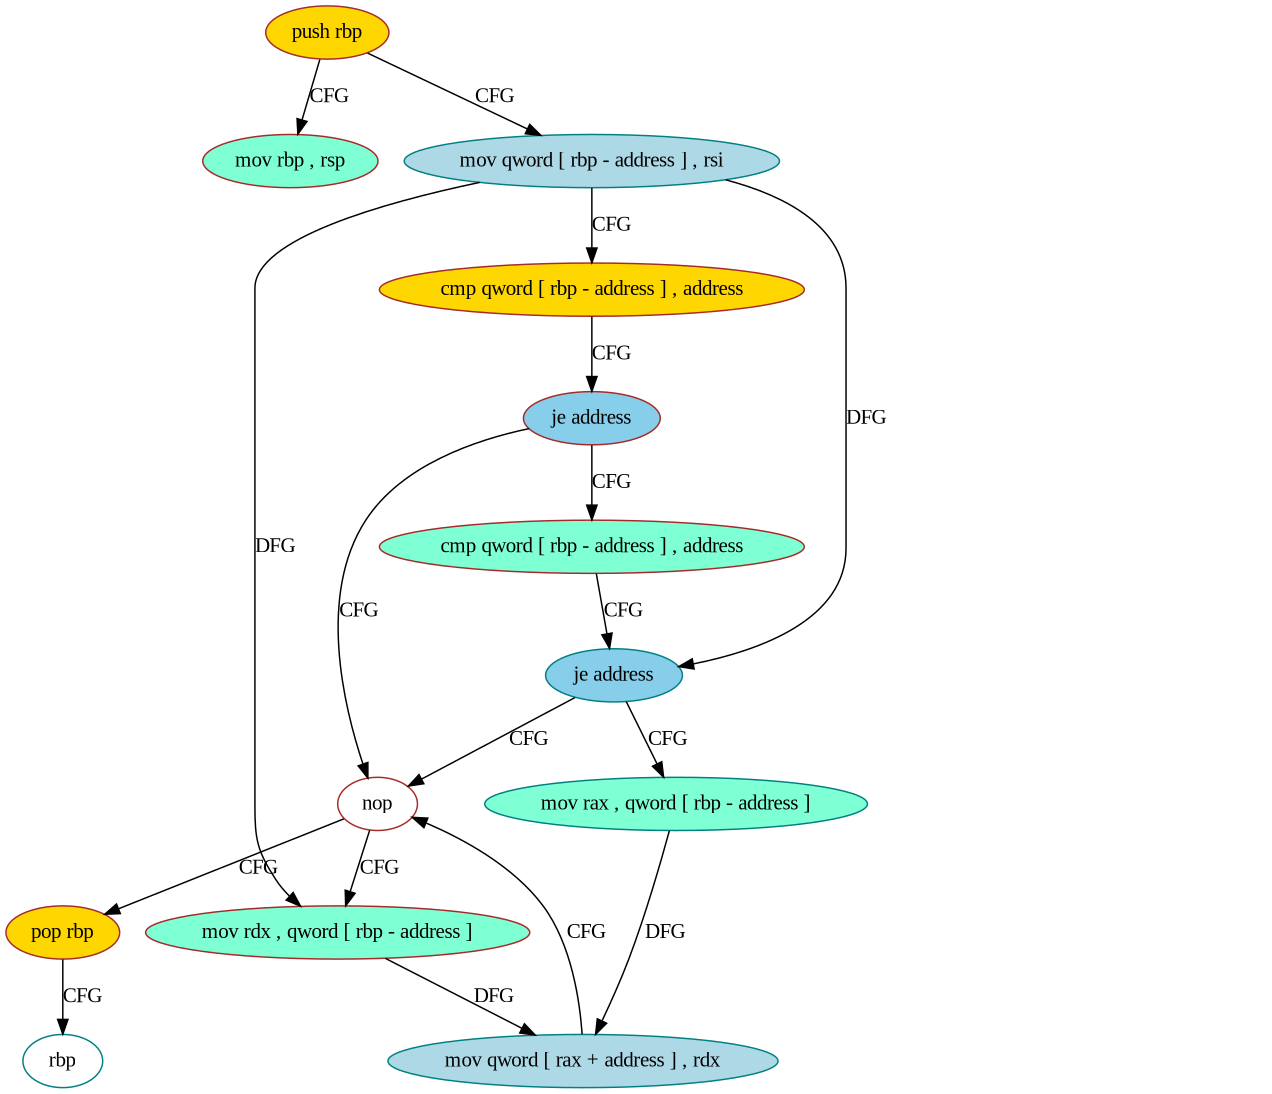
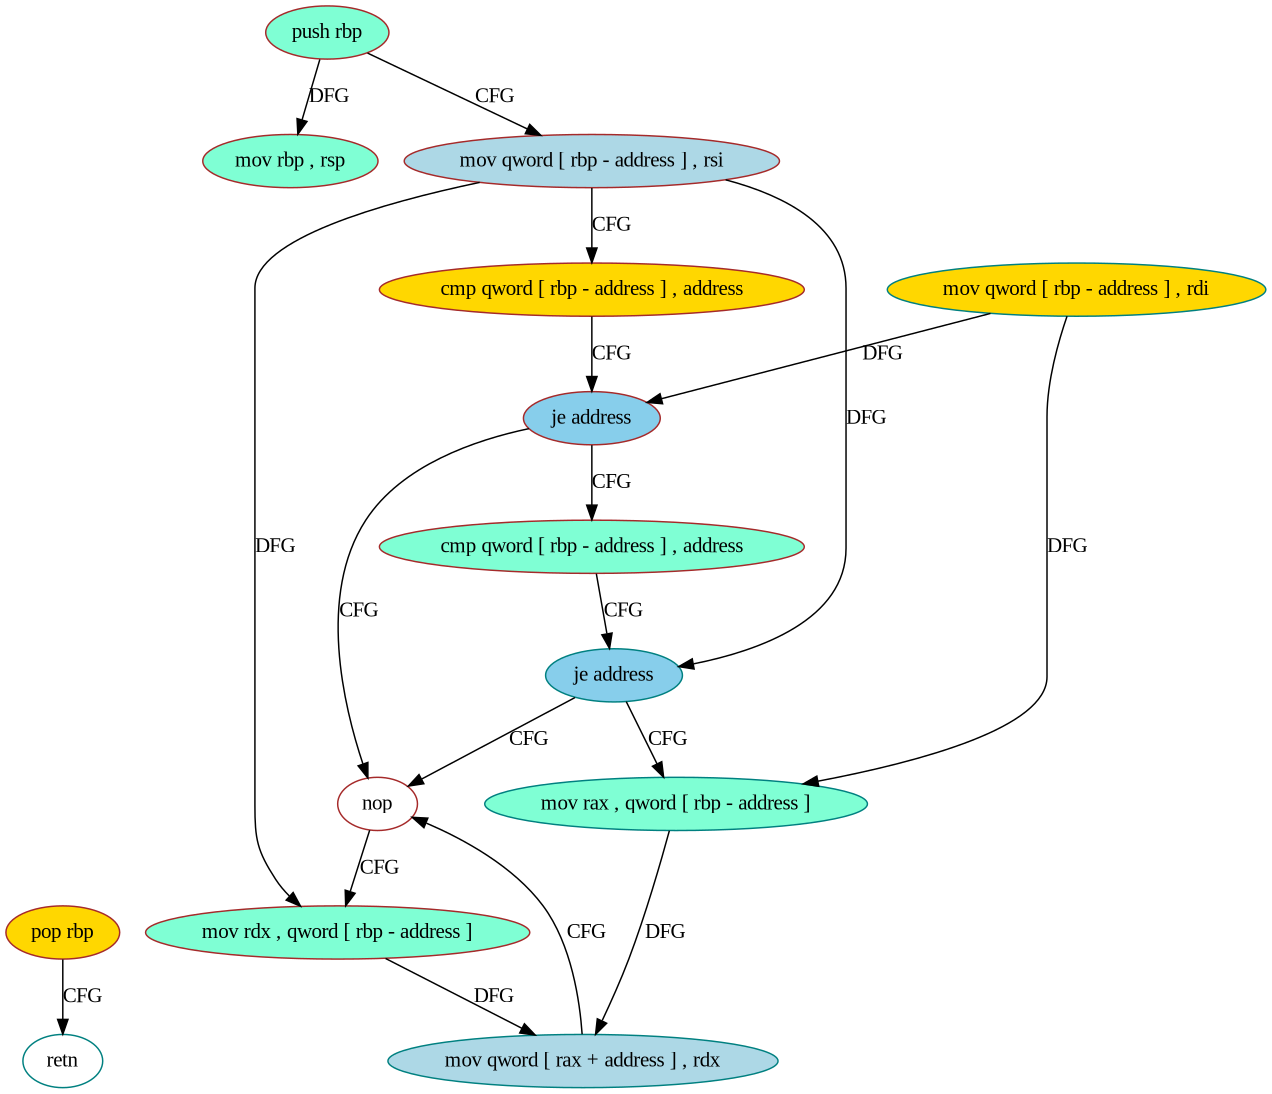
node "push rbp": fillcolor gold -> aquamarine
edge "push rbp" -> "mov rbp , rsp": label "CFG" -> "DFG"
node "mov qword [ rbp - address ] , rsi": color teal -> brown
node "mov qword [ rbp - address ] , rdi": added
edge "nop" -> "pop rbp": removed, label "CFG"
node "rbp": label "rbp" -> "retn"
